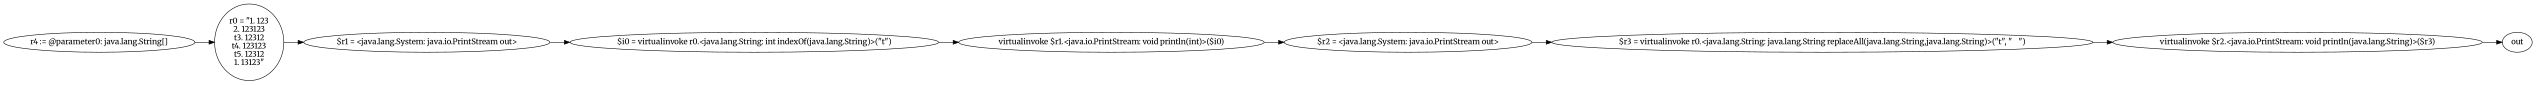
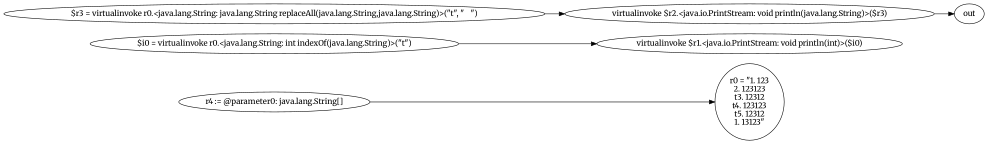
node "$r1 = <java.lang.System: java.io.PrintStream out>": removed
node "$r2 = <java.lang.System: java.io.PrintStream out>": removed
